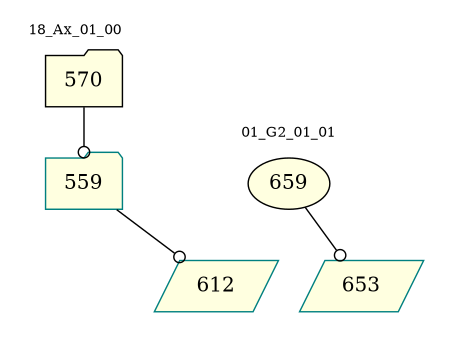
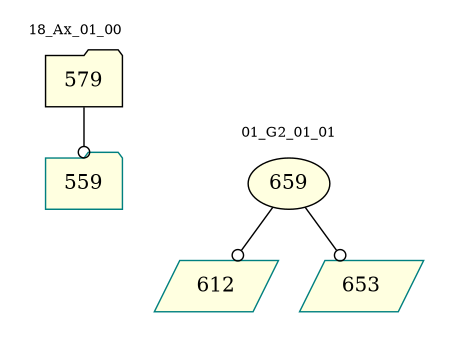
node "570": label "570" -> "579"
edge "559" -> "612": now "659" -> "612"
